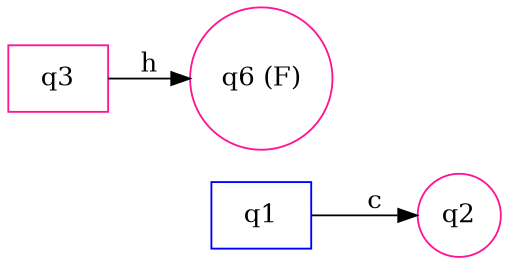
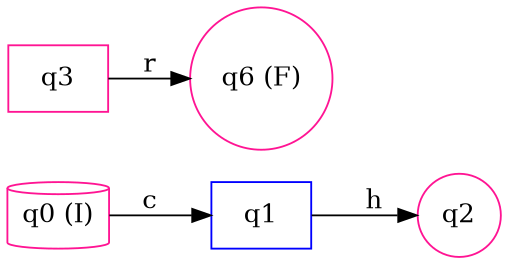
edge "q3" -> "q6 (F)": label "h" -> "r"
edge "q1" -> "q2": label "c" -> "h"
node "q0 (I)": added
